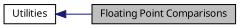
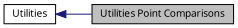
node "Floating Point Comparisons": label "Floating Point Comparisons" -> "Utilities Point Comparisons"
